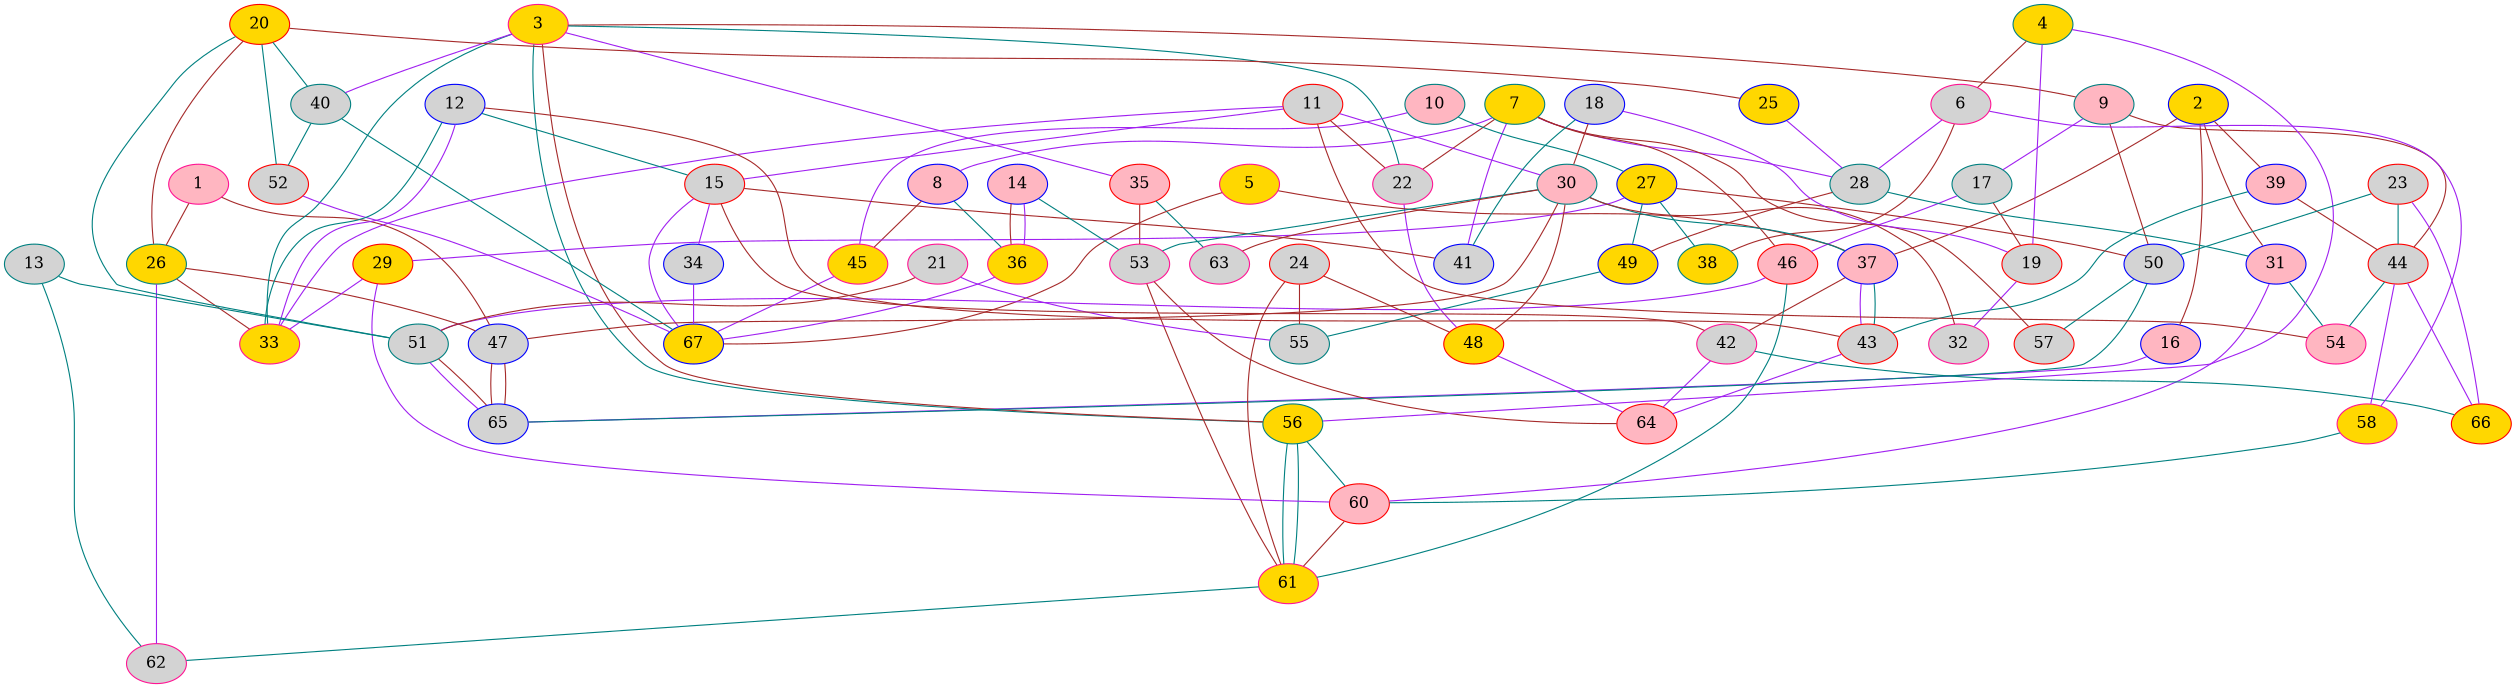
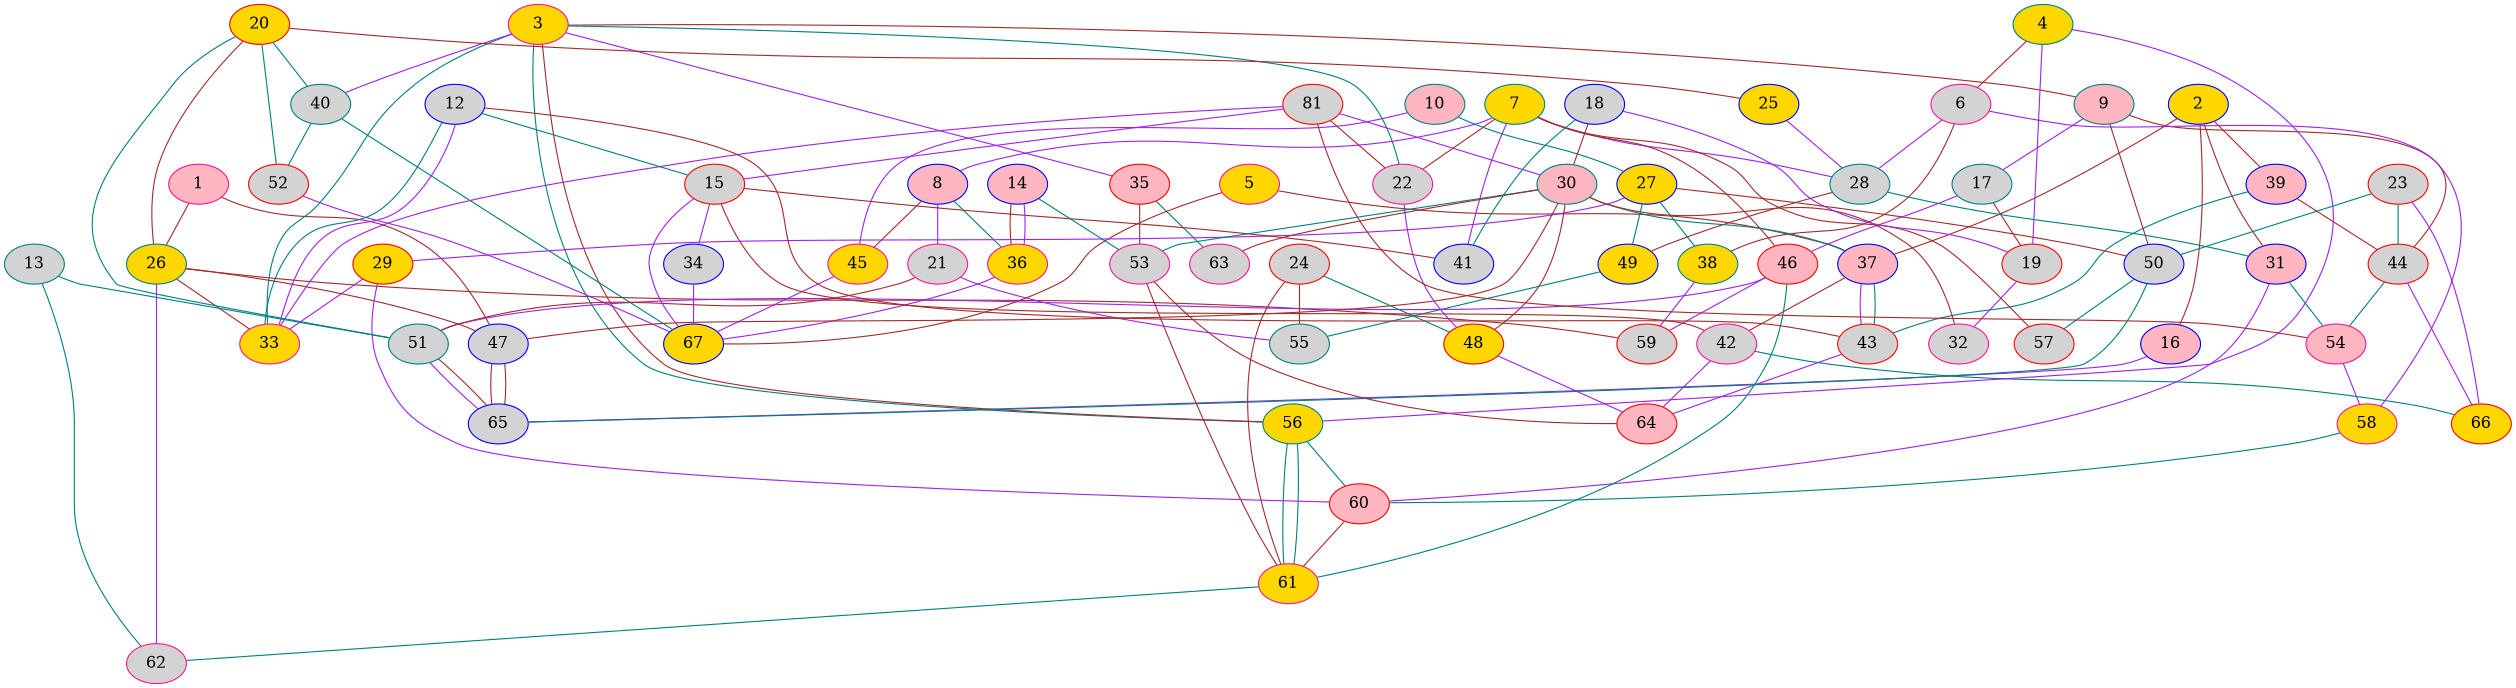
node "11": label "11" -> "81"
edge "8" -- "21": added
edge "24" -- "48": color brown -> teal
node "59": added
edge "44" -- "58": now "54" -- "58"
